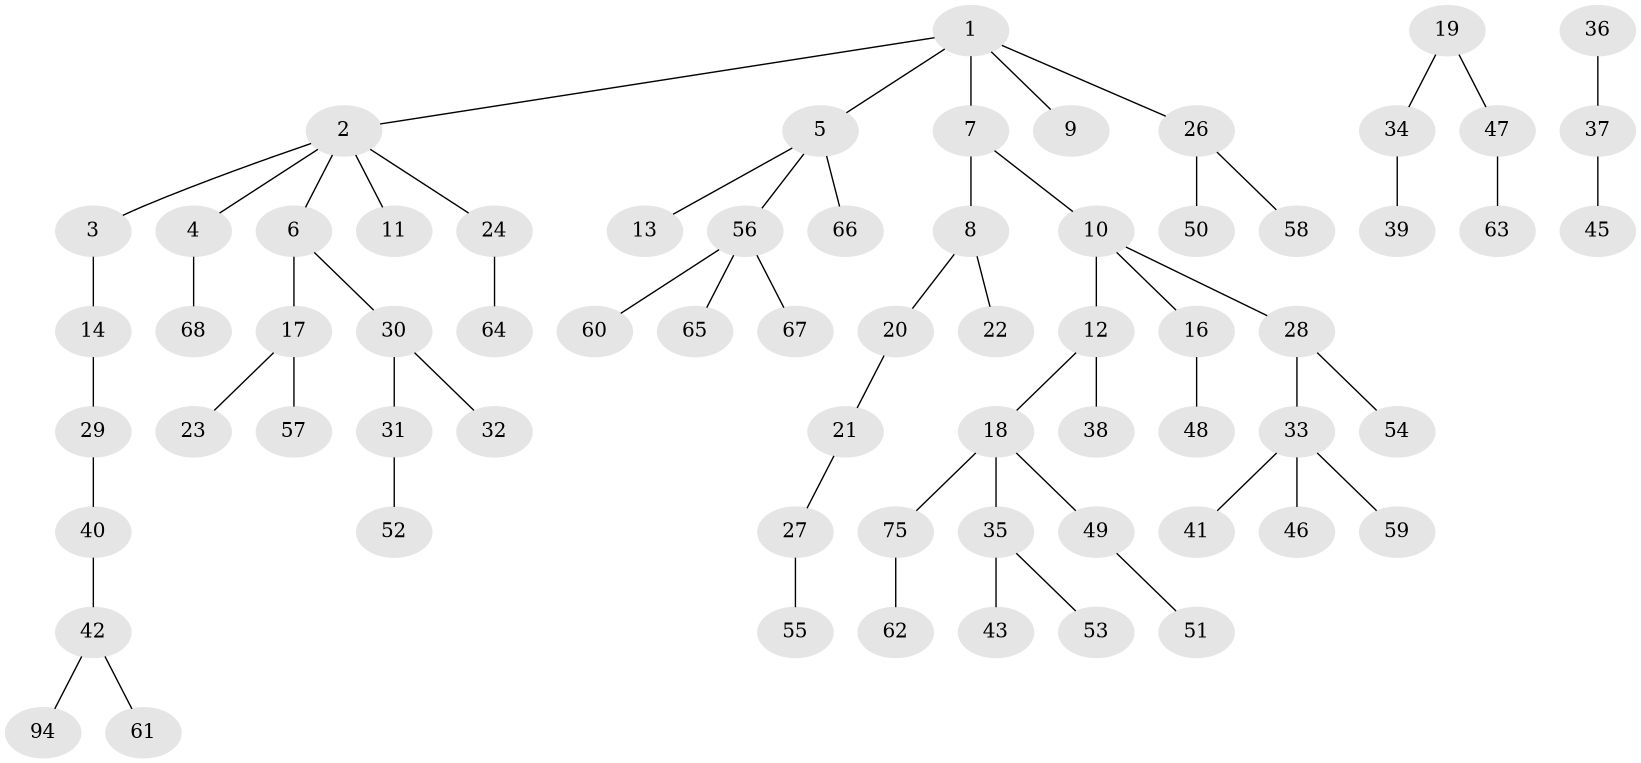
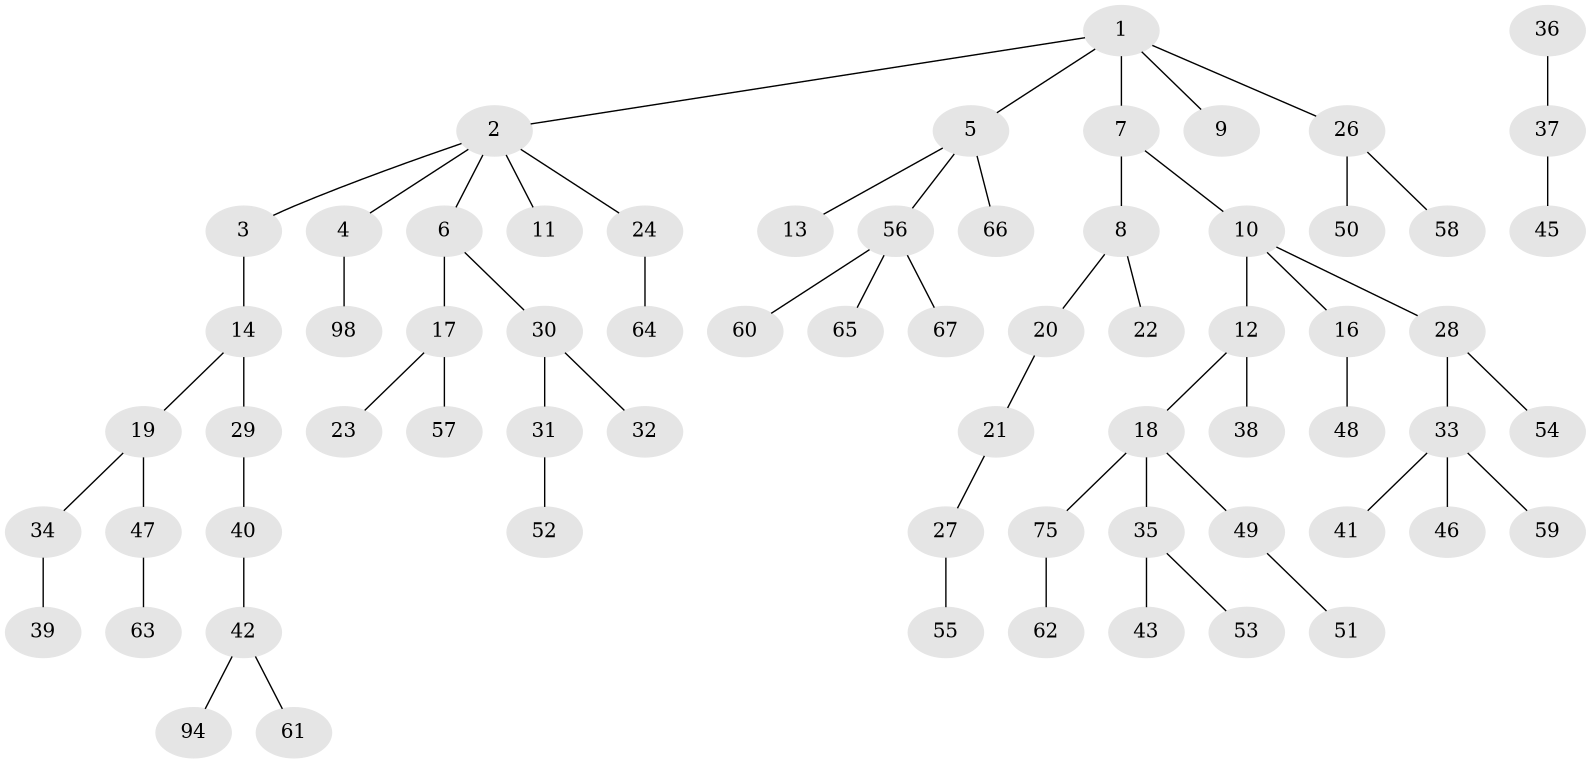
node "68": label "68" -> "98"
edge "14" -- "19": added
